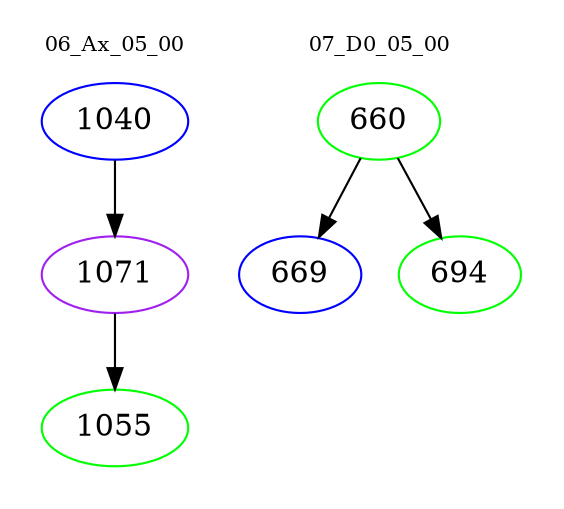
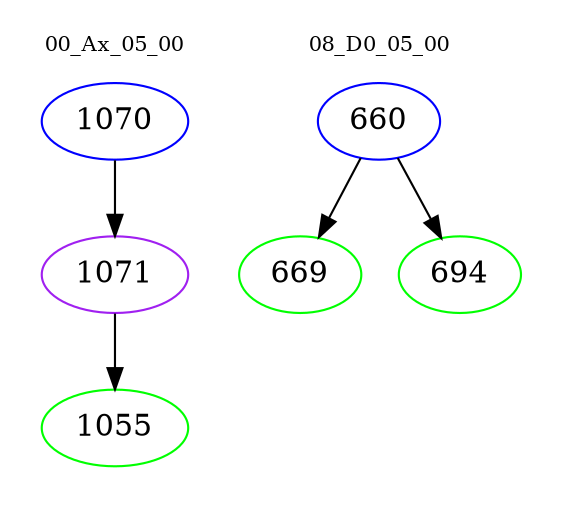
cluster "06_Ax_05_00": label "06_Ax_05_00" -> "00_Ax_05_00"
cluster "07_D0_05_00": label "07_D0_05_00" -> "08_D0_05_00"
node "1040": label "1040" -> "1070"
node "660": color green -> blue
node "669": color blue -> green
